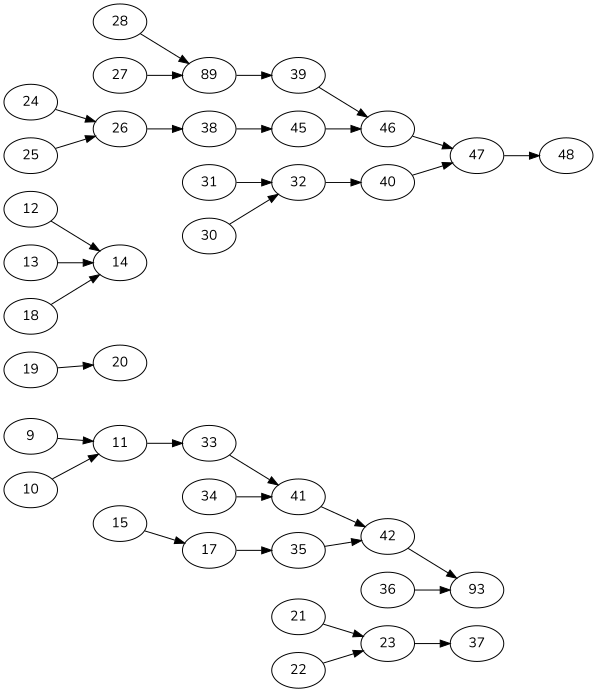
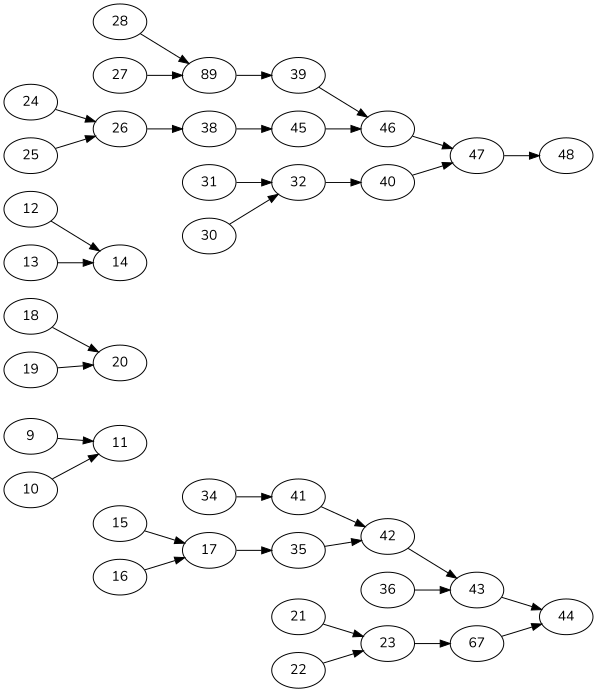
edge "18" -> "14": now "18" -> "20"
node "33": removed
node "16": added
node "93": label "93" -> "43"
node "44": added
node "37": label "37" -> "67"
